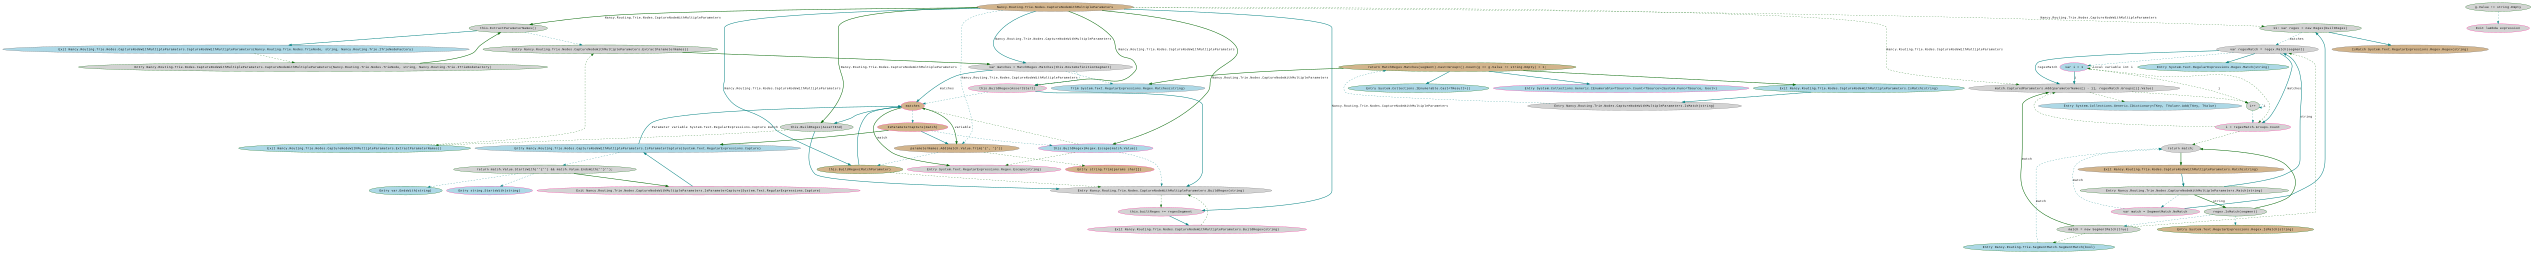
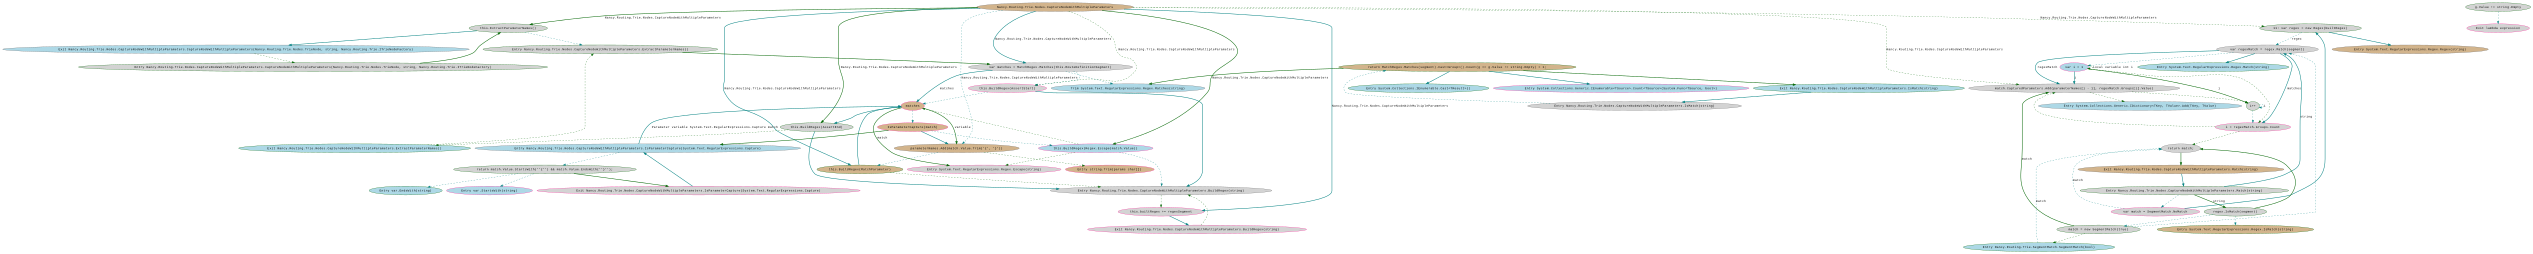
edge "11: var regex = new Regex(builtRegex)" -> "var regexMatch = regex.Match(segment)": label "matches" -> "regex"
node "IsMatch System.Text.RegularExpressions.Regex.Regex(string)": label "IsMatch System.Text.RegularExpressions.Regex.Regex(string)" -> "Entry System.Text.RegularExpressions.Regex.Regex(string)"
edge "Nancy.Routing.Trie.Nodes.CaptureNodeWithMultipleParameters" -> "this.BuildRegex(AssertStart)": style bold -> dashed
edge "var i = 1" -> "i++": style dashed -> bold
node "Entry string.StartsWith(string)": label "Entry string.StartsWith(string)" -> "Entry var.StartsWith(string)"
edge "match = new SegmentMatch(true)" -> "var regexMatch = regex.Match(segment)": color darkgreen -> teal
